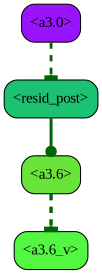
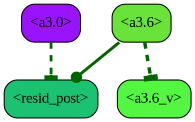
edge "<resid_post>" -> "<a3.6>": reversed
